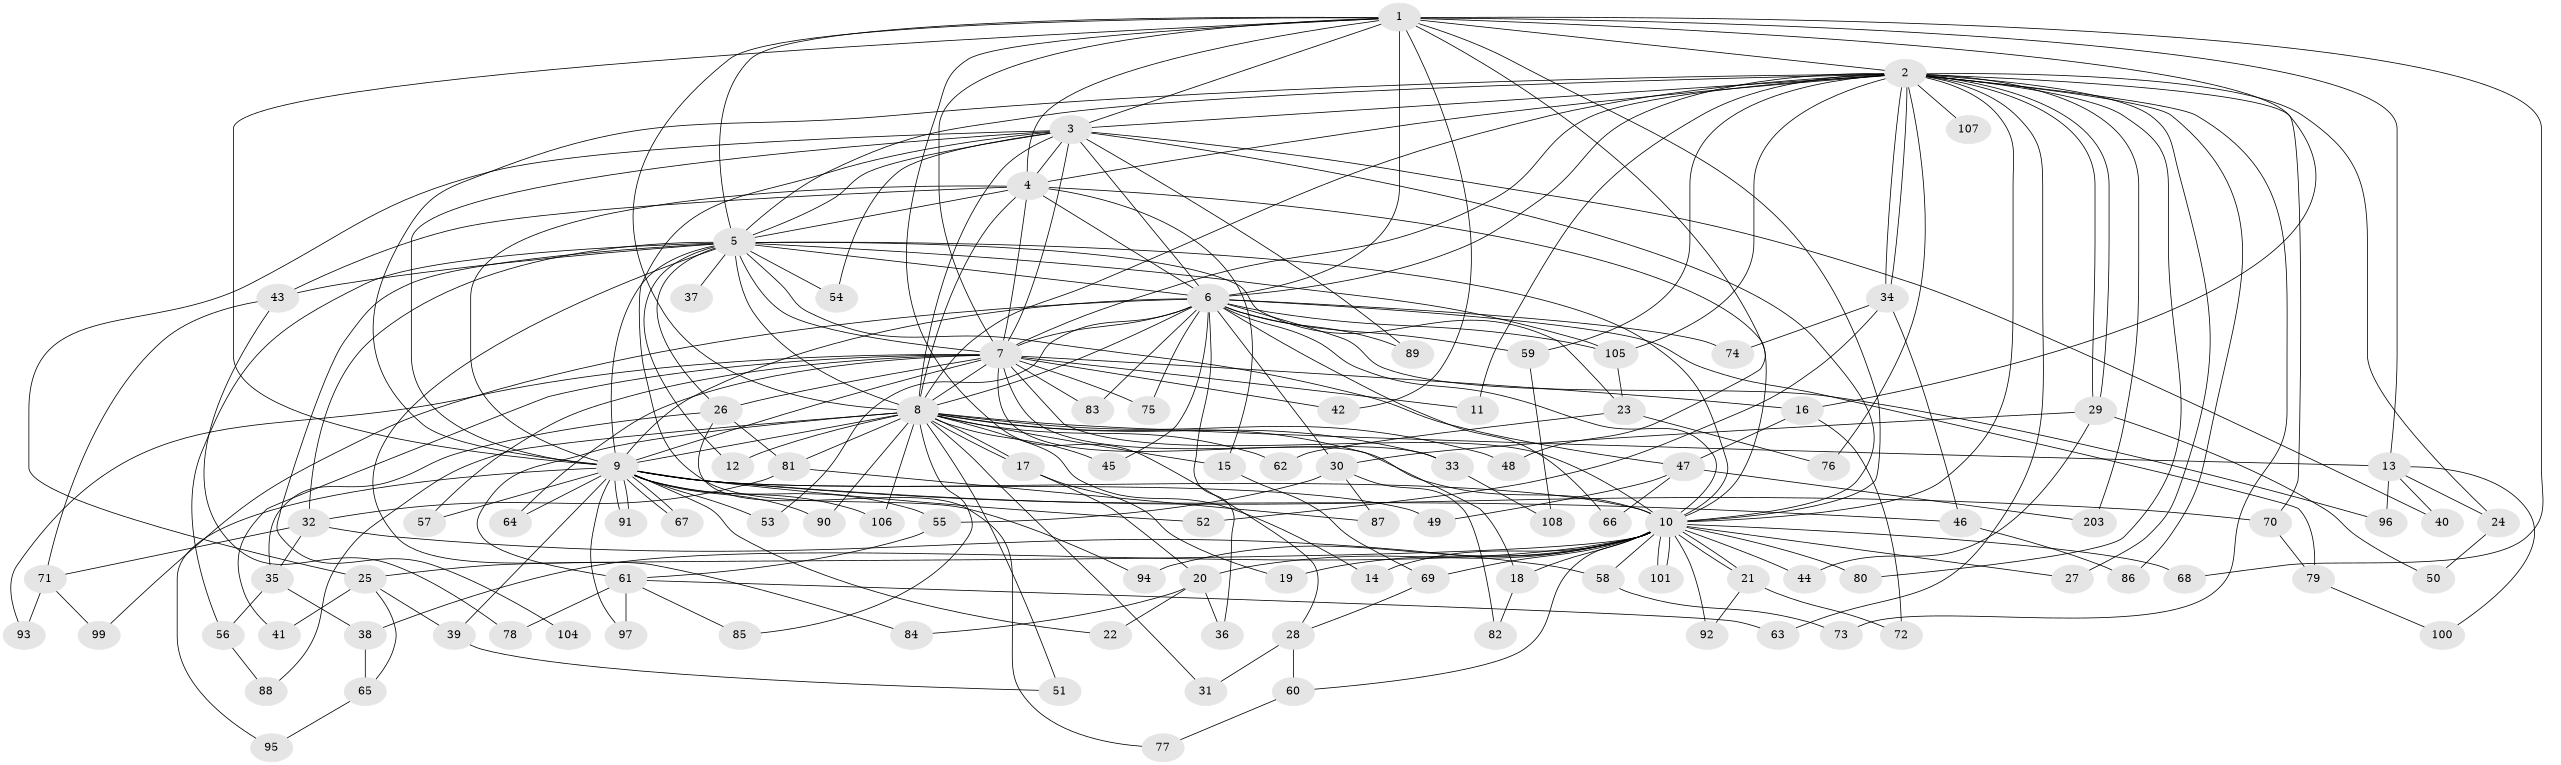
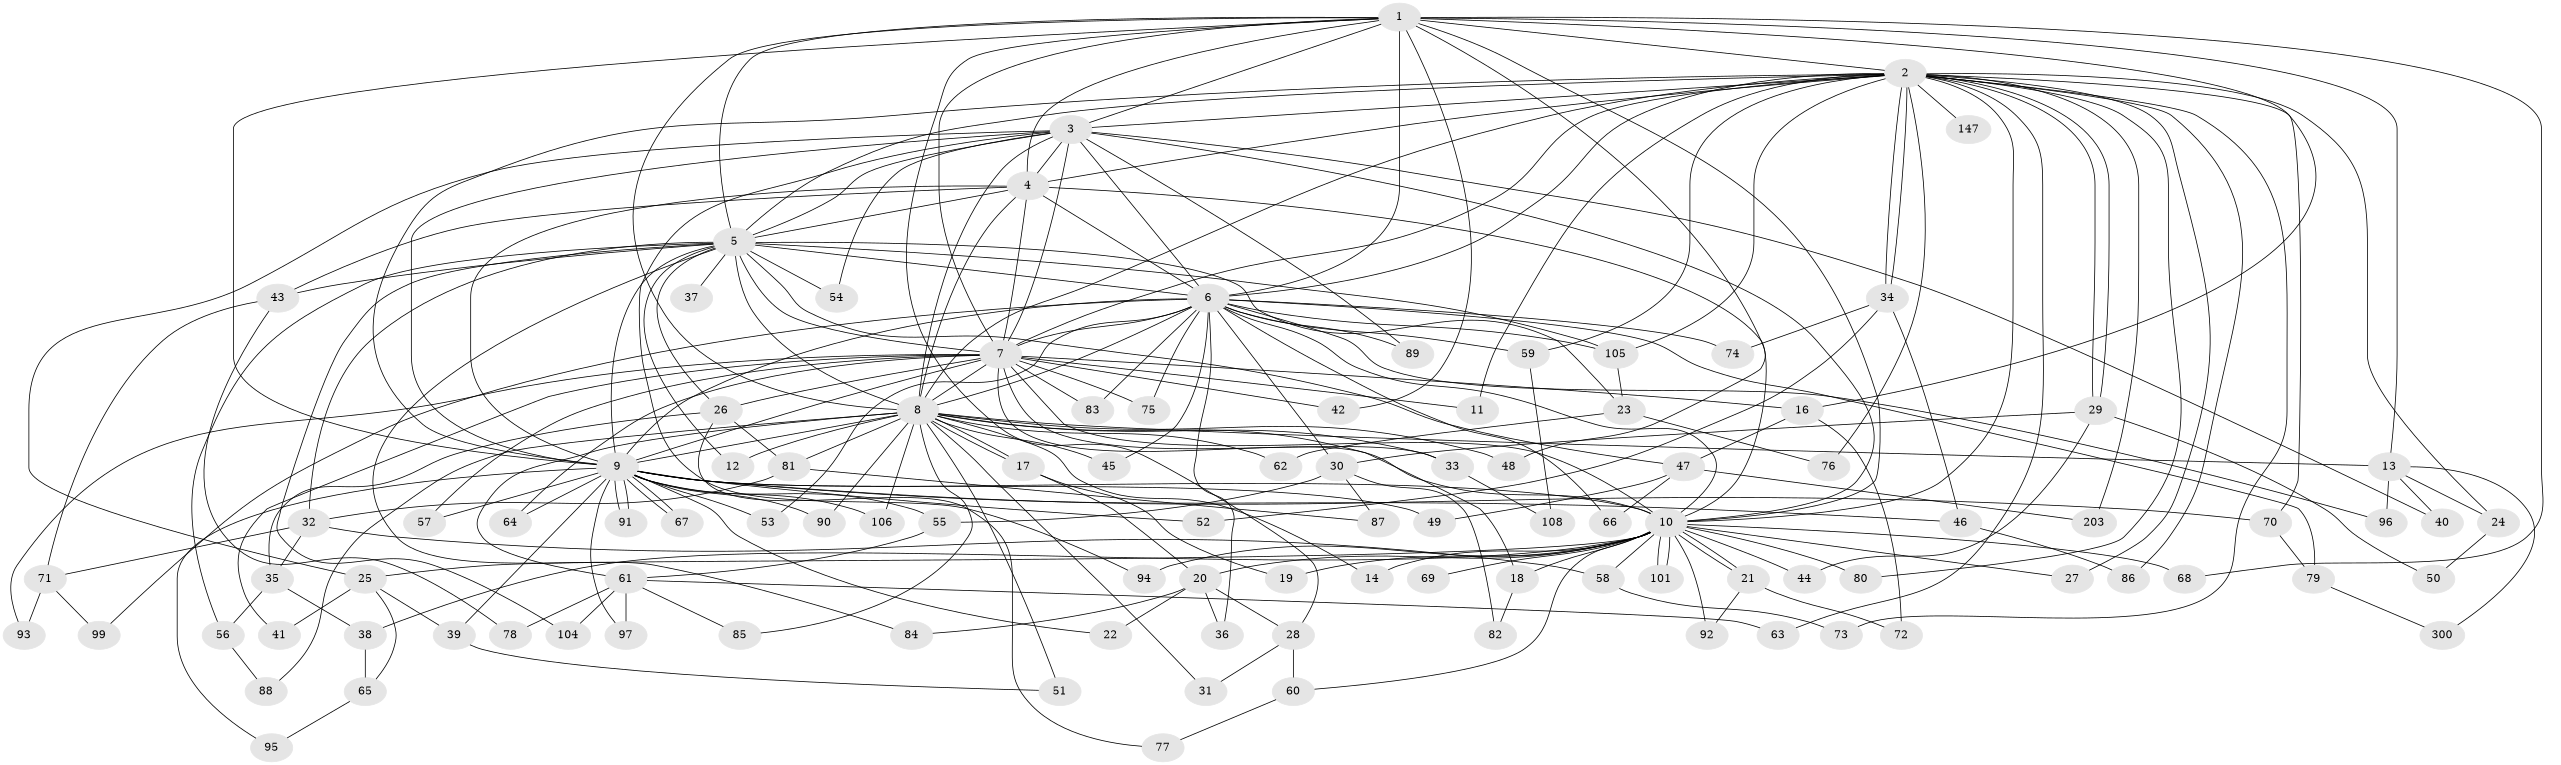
node "107": label "107" -> "147"
edge "5" -- "10": removed
node "15": removed
edge "61" -- "104": added
edge "69" -- "28": now "20" -- "28"
node "100": label "100" -> "300"
